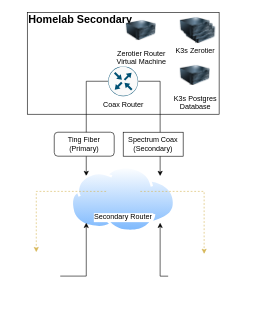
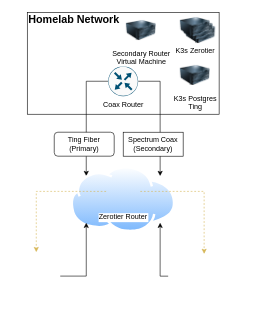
node "Zerotier Router Virtual Machine": label "Zerotier Router Virtual Machine" -> "Secondary Router Virtual Machine"
node "Homelab Secondary": label "Homelab Secondary" -> "Homelab Network"
node "K3s Postgres Database": label "K3s Postgres Database" -> "K3s Postgres Ting"
node "Secondary Router": label "Secondary Router" -> "Zerotier Router"
